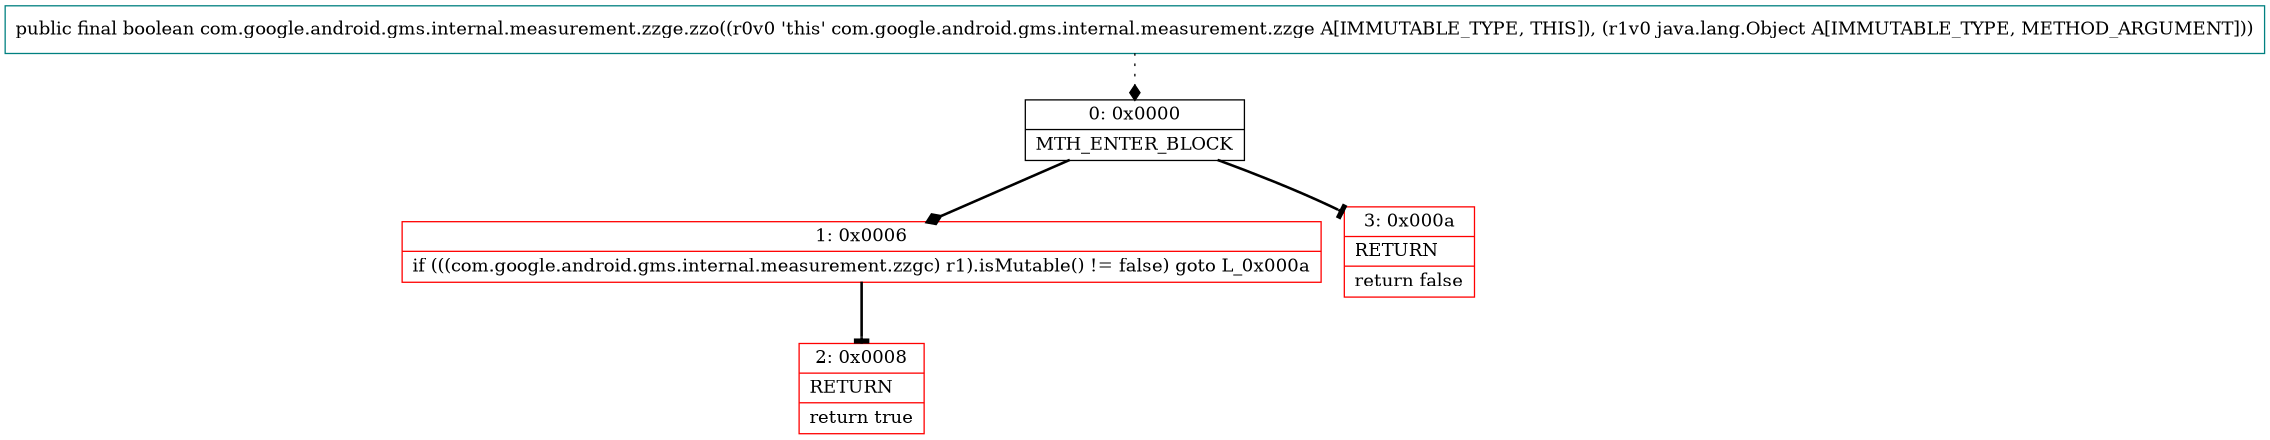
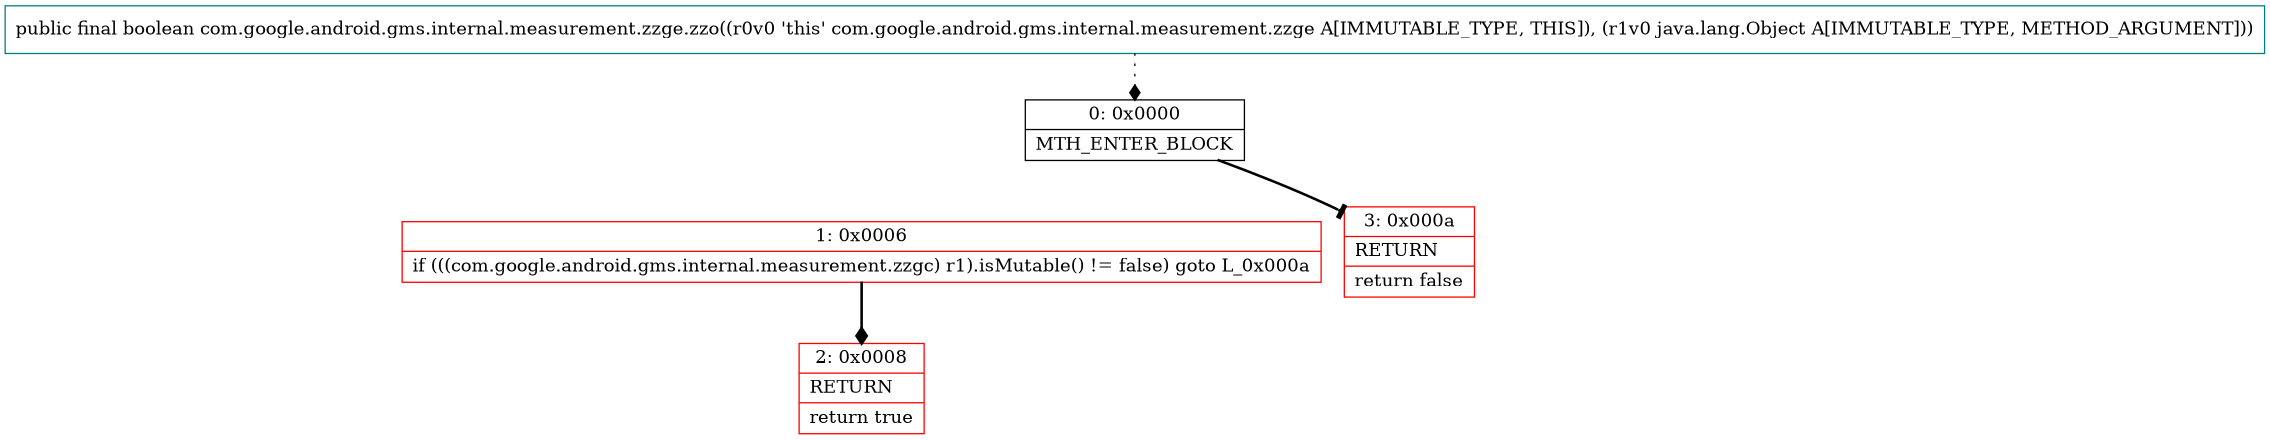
edge "0: 0x0000" -> "1: 0x0006": removed
edge "1: 0x0006" -> "2: 0x0008": arrowhead tee -> diamond
